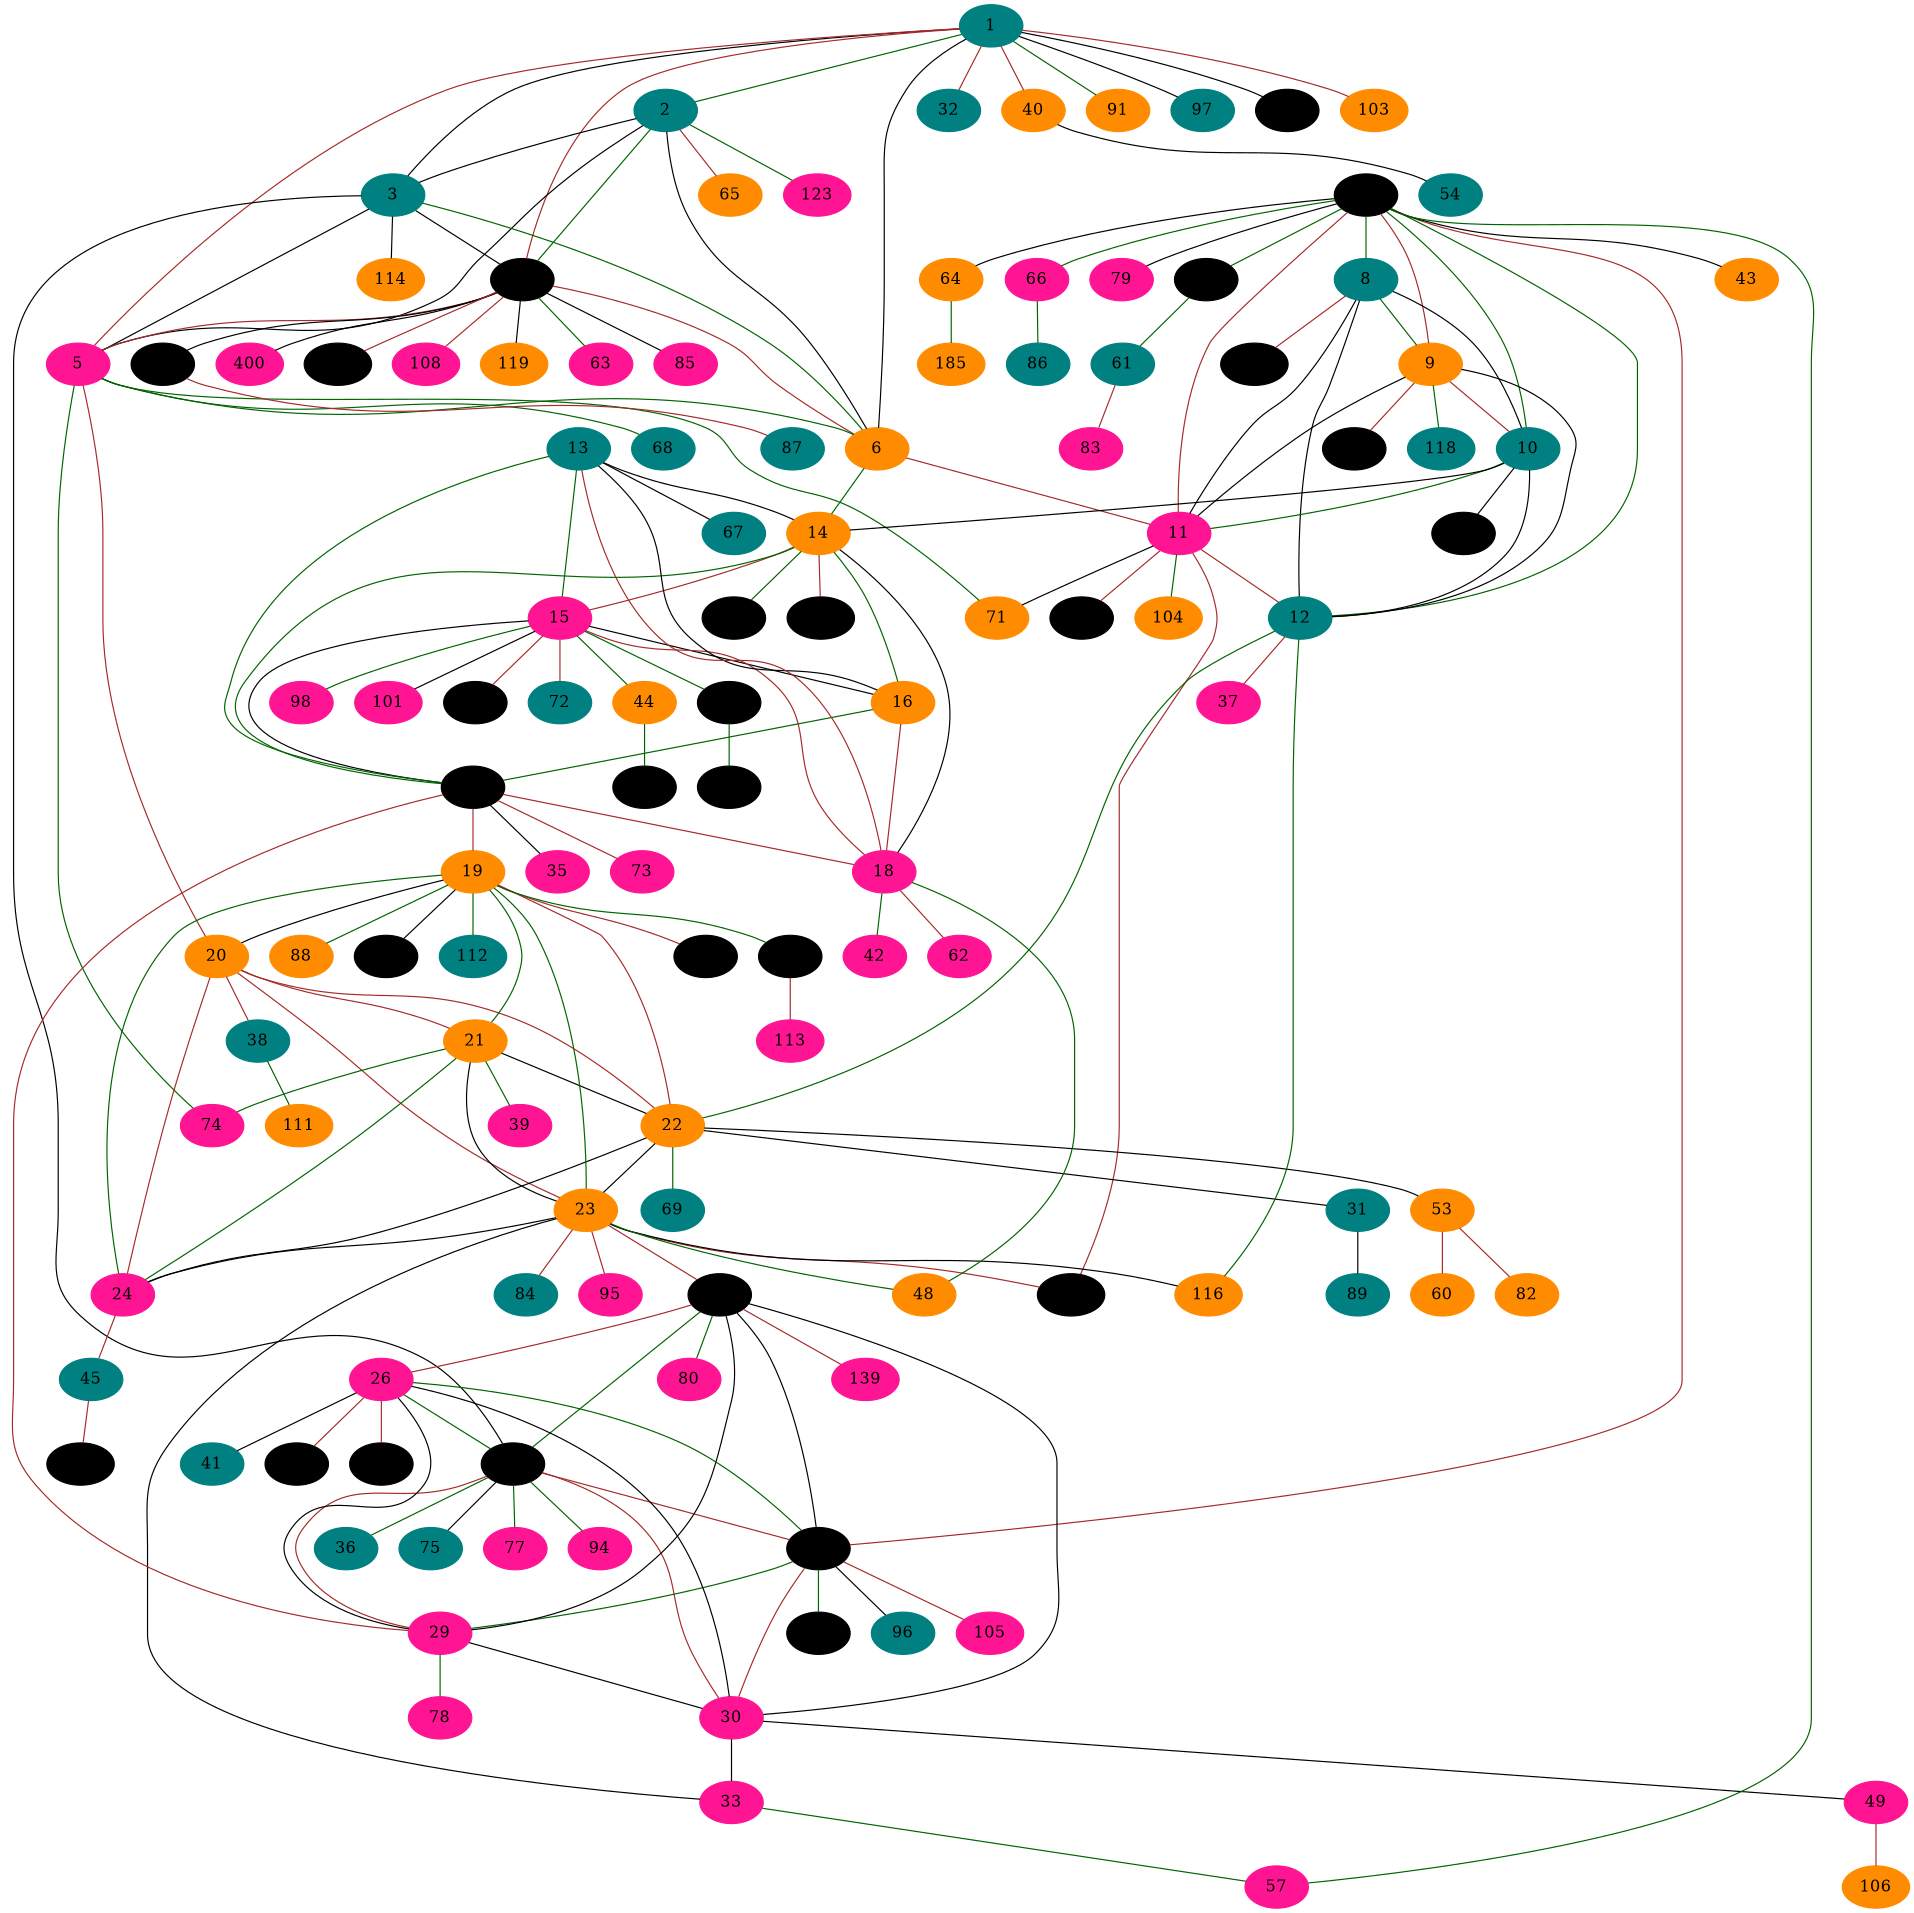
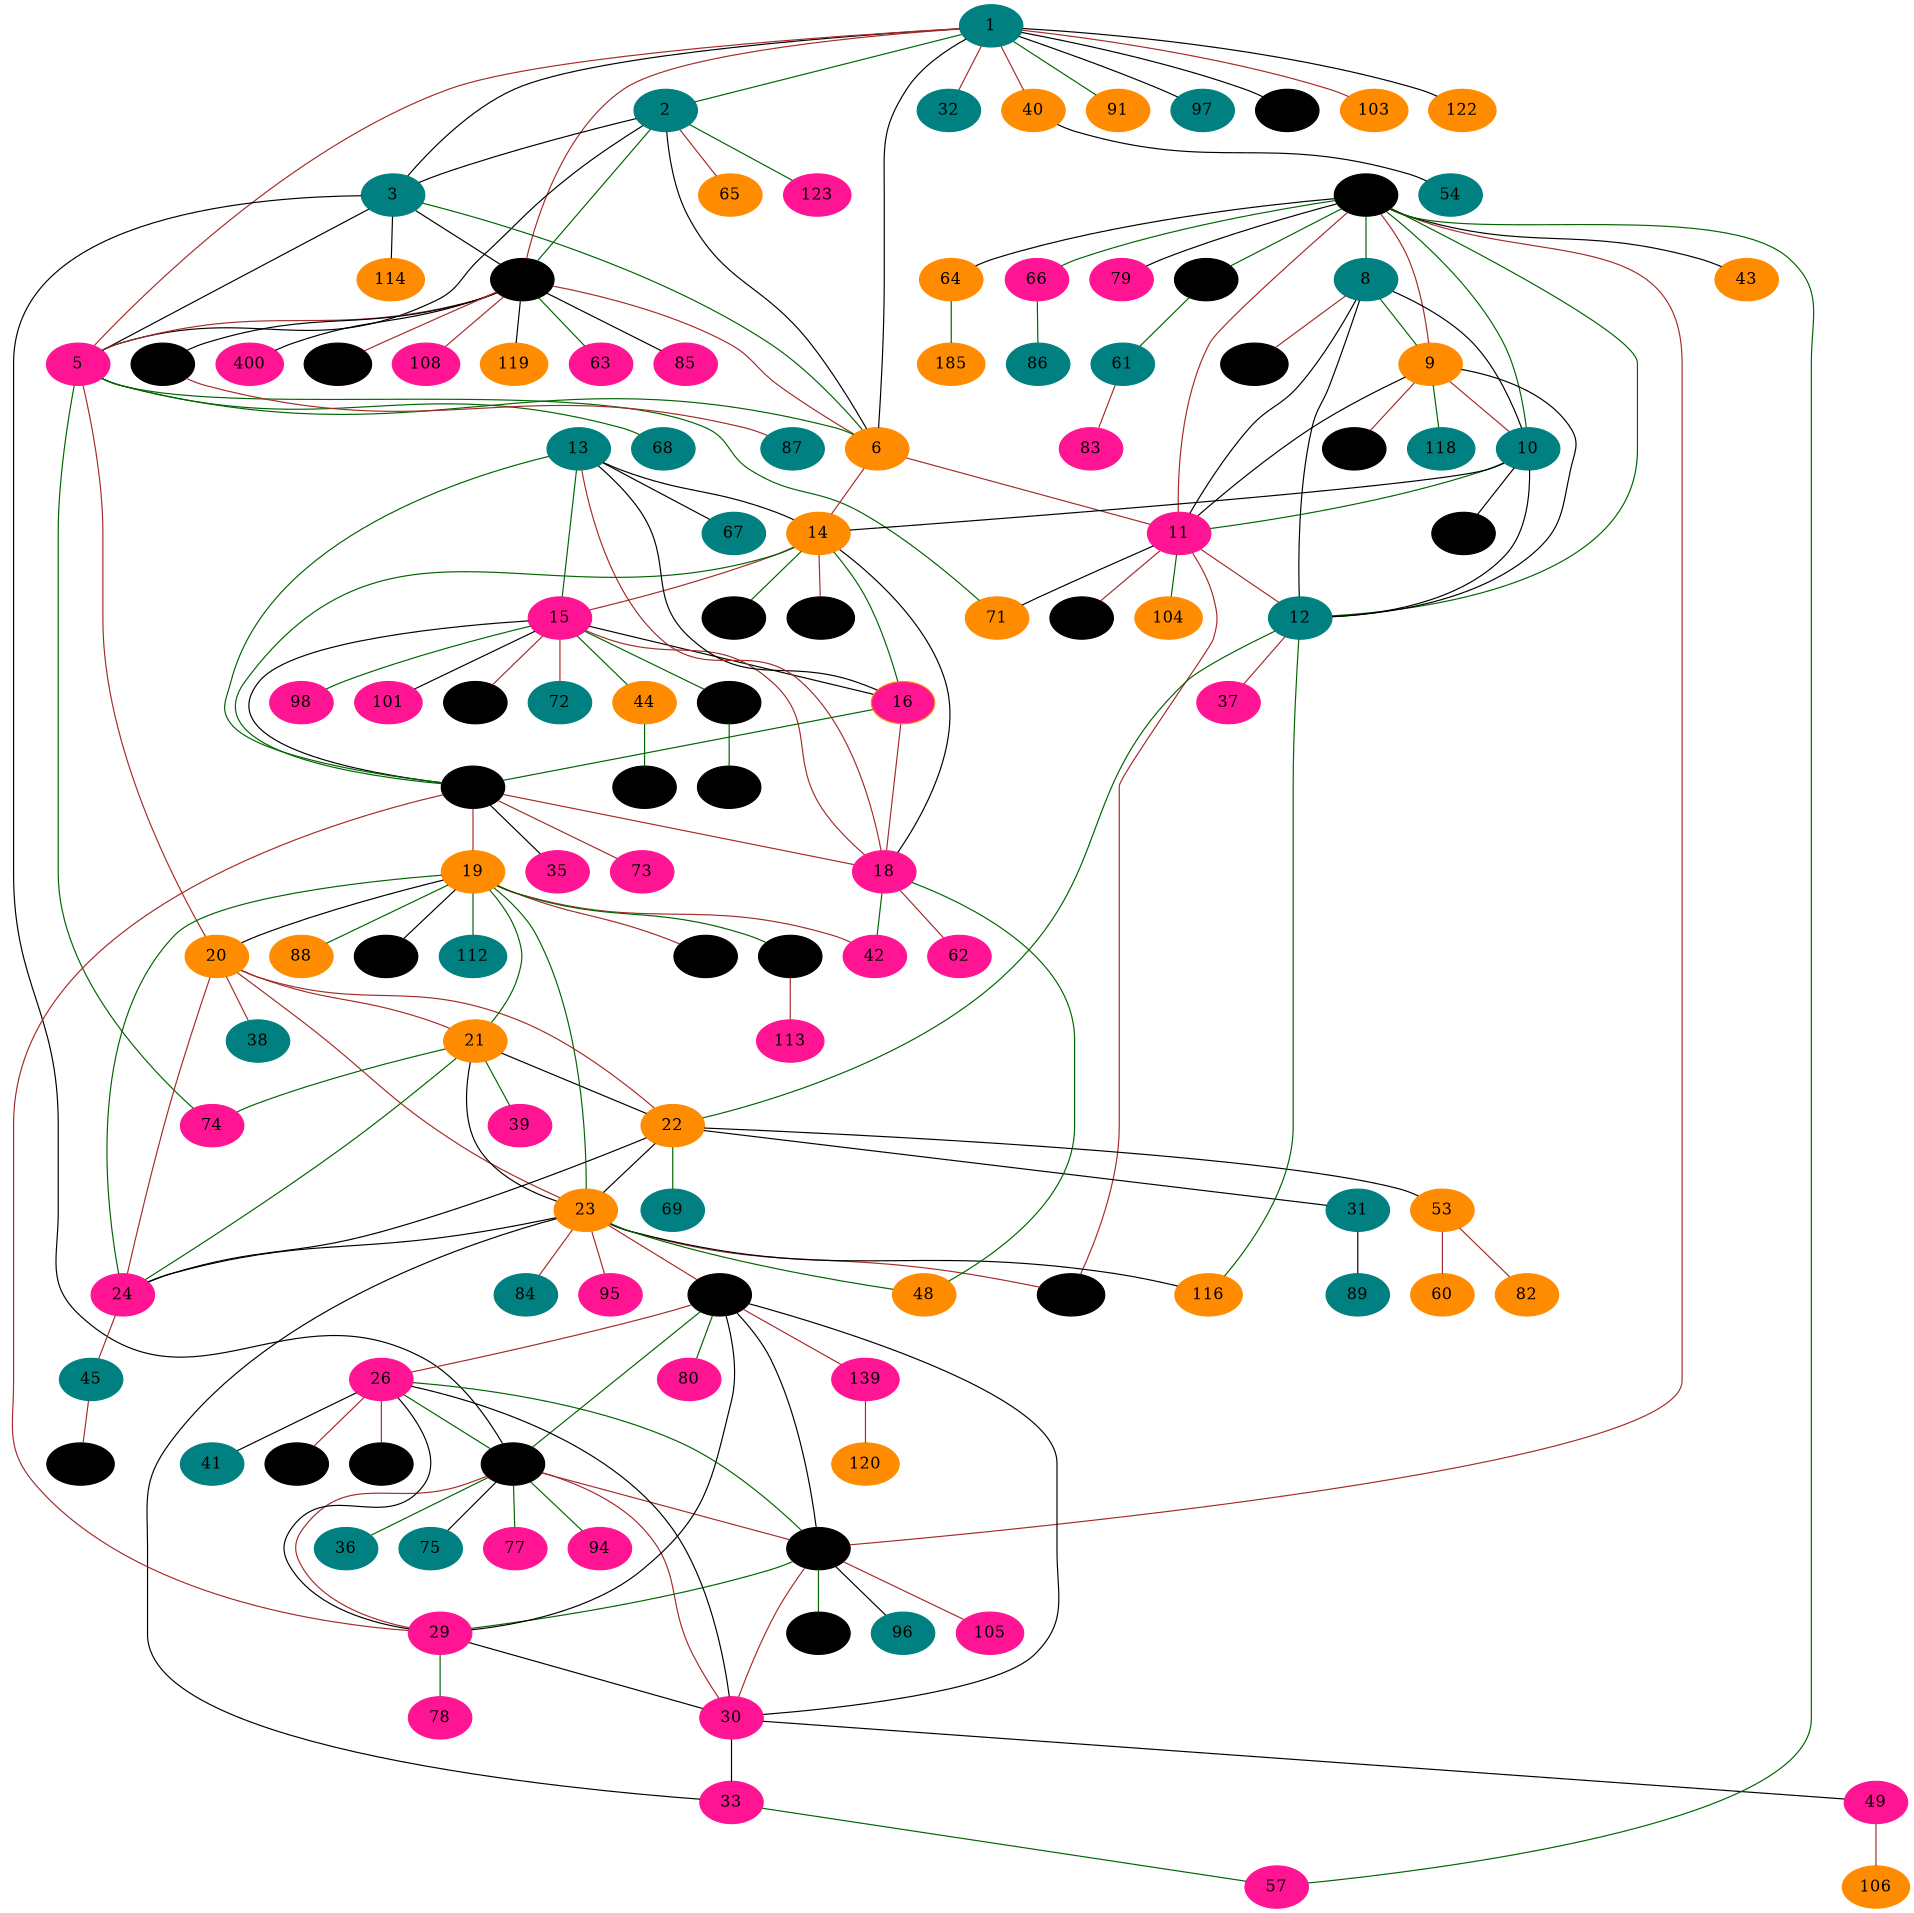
node "122": added
edge "6" -- "14": color darkgreen -> brown
node "16": fillcolor darkorange -> deeppink
edge "19" -- "22": now "19" -- "42"
node "111": removed
node "120": added
